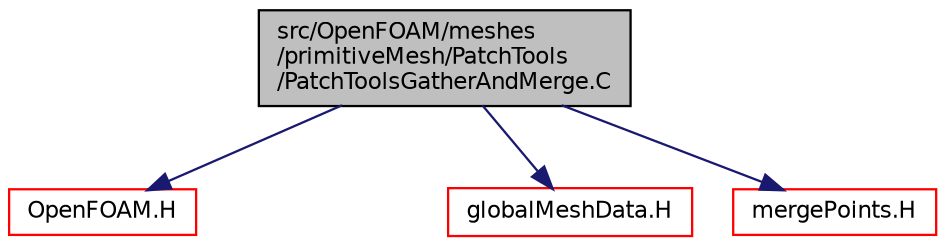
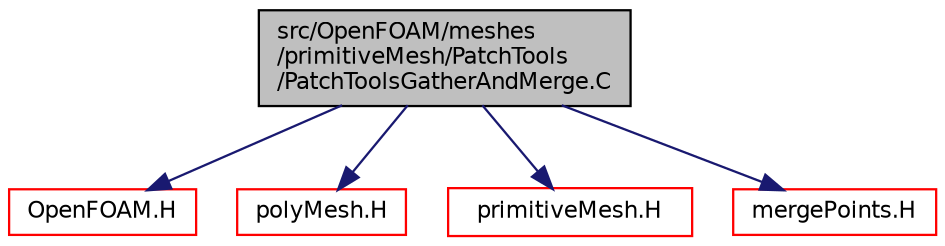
node "polyMesh.H": added
node "globalMeshData.H": label "globalMeshData.H" -> "primitiveMesh.H"
